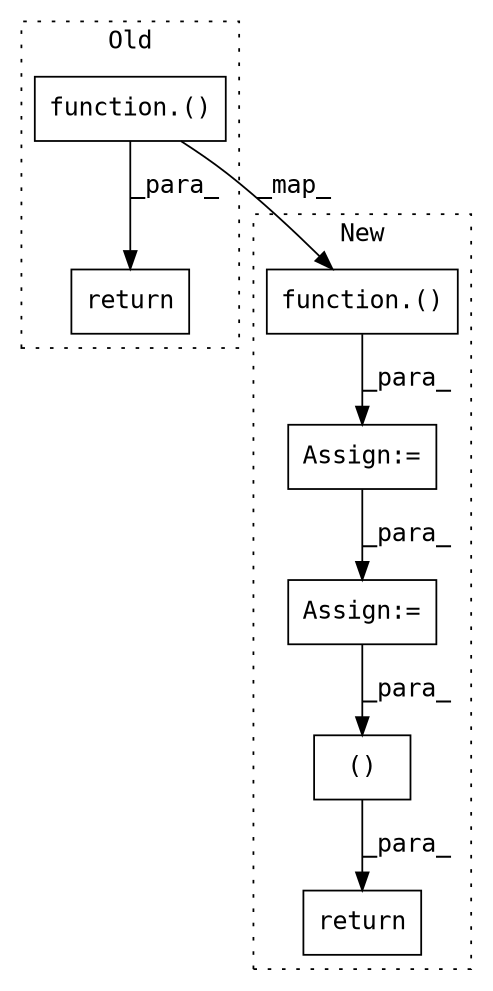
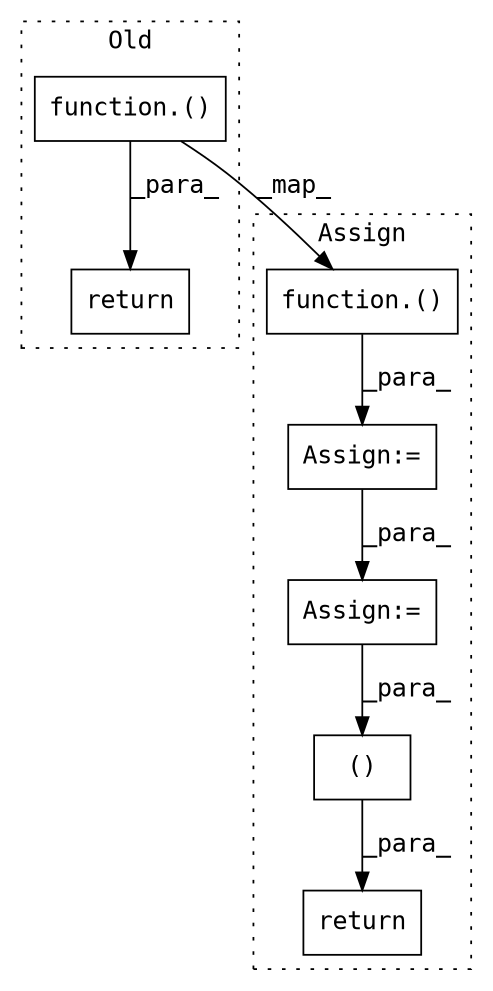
cluster "New": label "New" -> "Assign"
